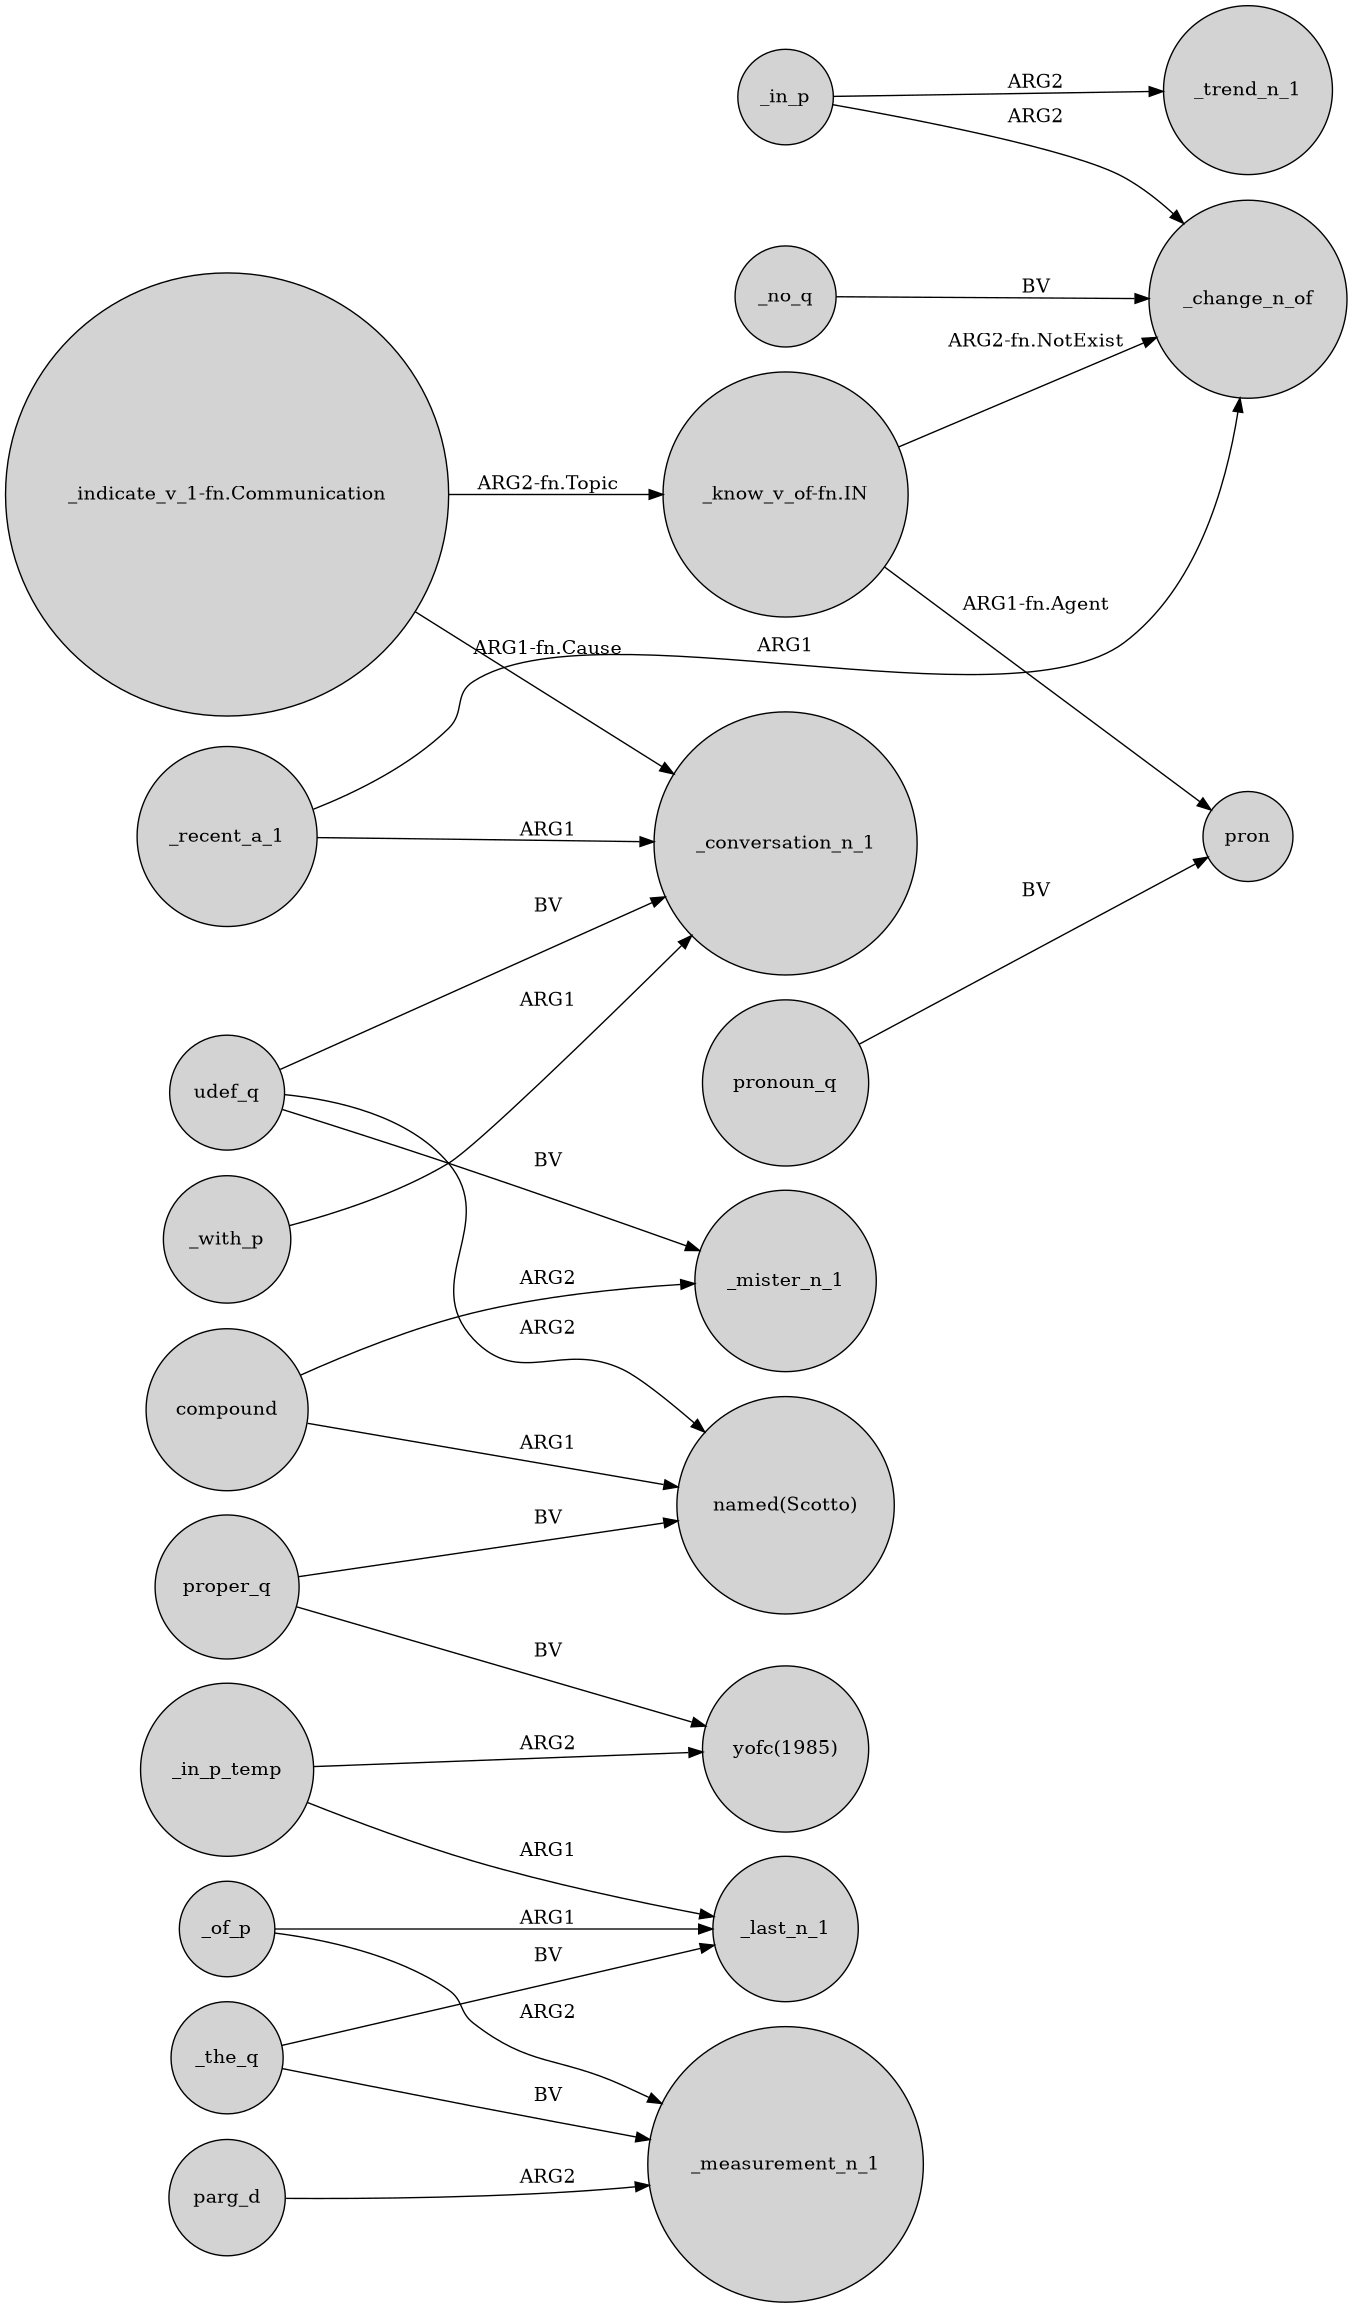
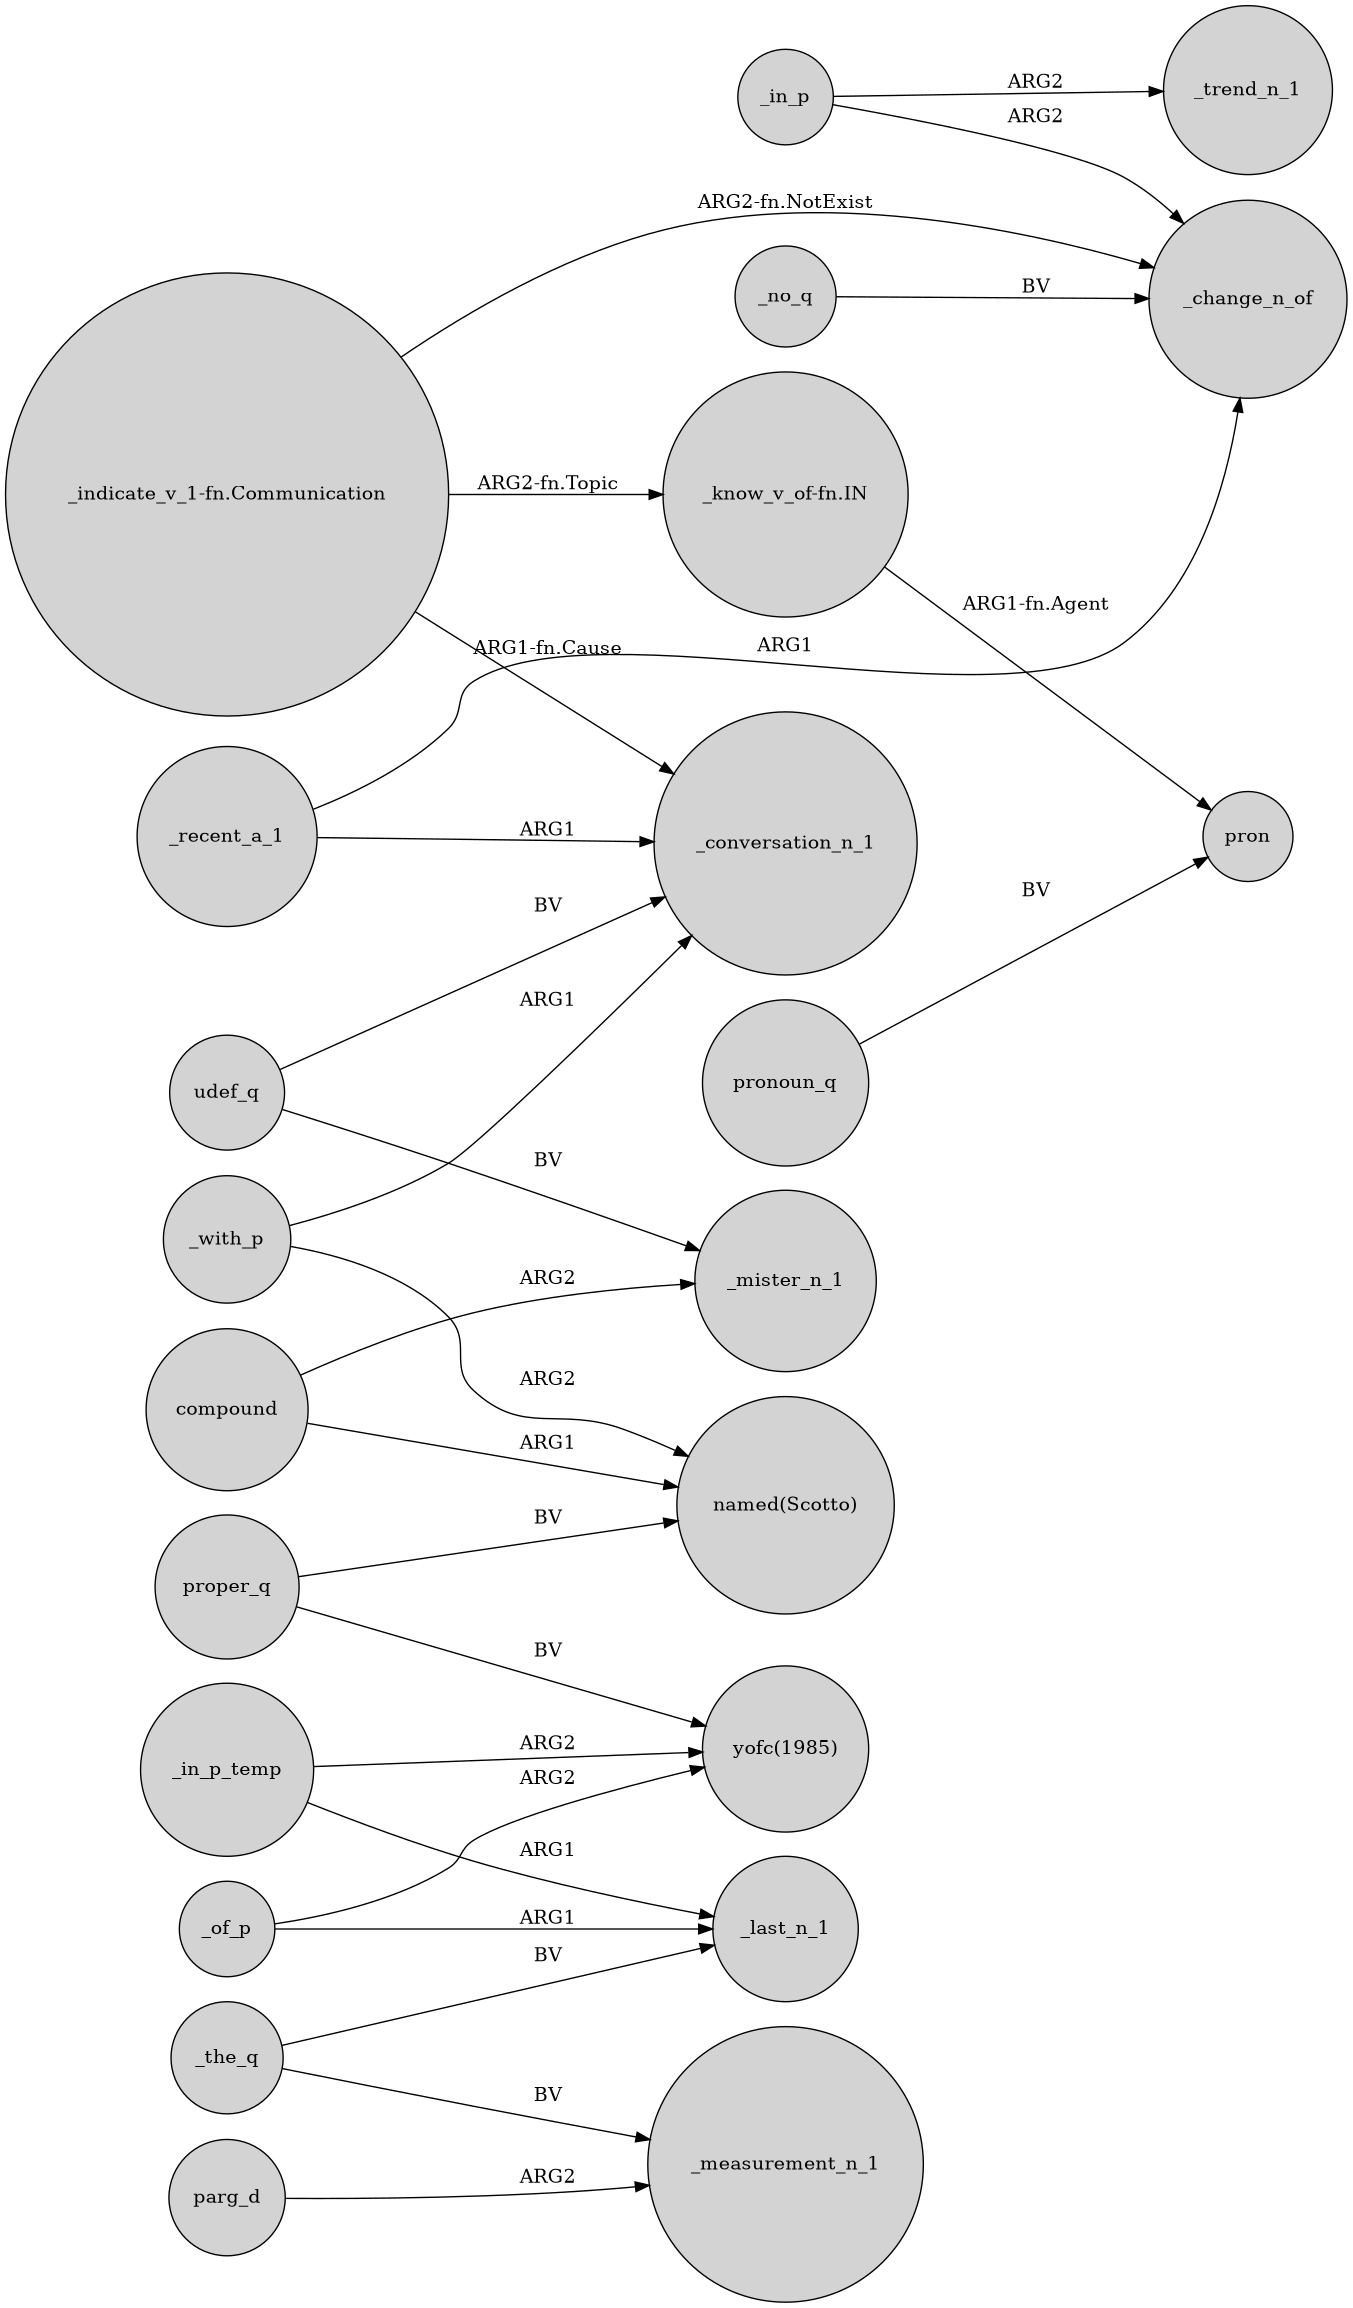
edge "_know_v_of-fn.IN" -> "_change_n_of": now "_indicate_v_1-fn.Communication" -> "_change_n_of"
edge "udef_q" -> "named(Scotto)": now "_with_p" -> "named(Scotto)"
edge "_of_p" -> "_measurement_n_1": now "_of_p" -> "yofc(1985)"
